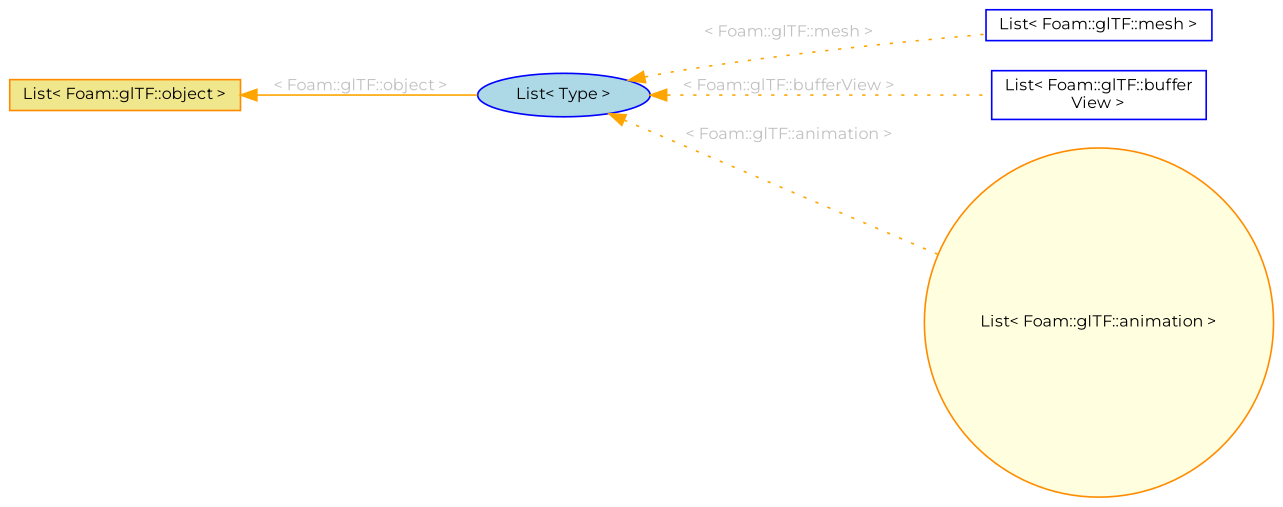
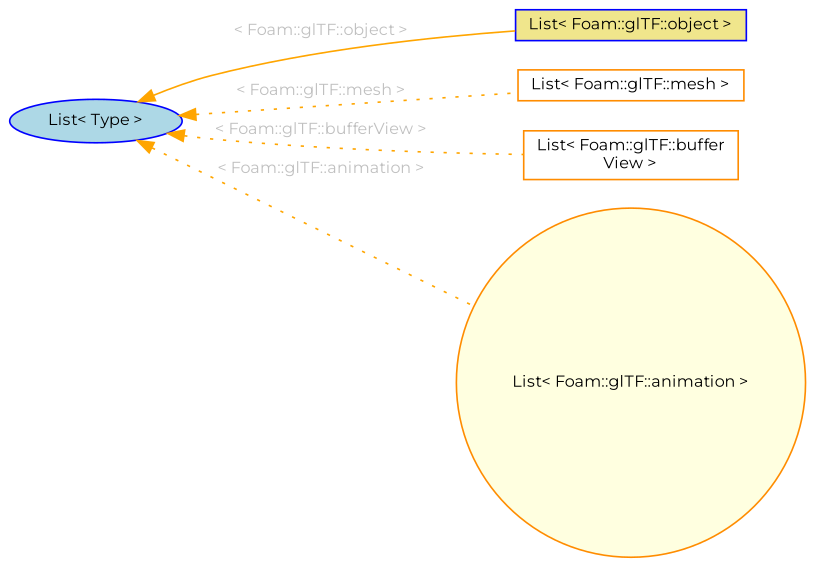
node "List< Foam::glTF::mesh >": color blue -> darkorange
node "List< Foam::glTF::object >": color darkorange -> blue
edge "List< Type >" -> "List< Foam::glTF::object >": reversed
node "List< Foam::glTF::buffer View >": color blue -> darkorange
